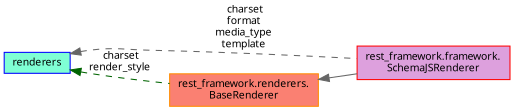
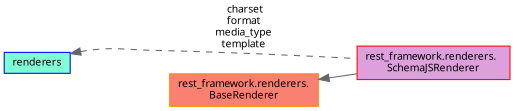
node "rest_framework.framework. SchemaJSRenderer": label "rest_framework.framework. SchemaJSRenderer" -> "rest_framework.renderers. SchemaJSRenderer"
edge "rest_framework.renderers. BaseRenderer" -> "renderers": removed, label "charset render_style"
